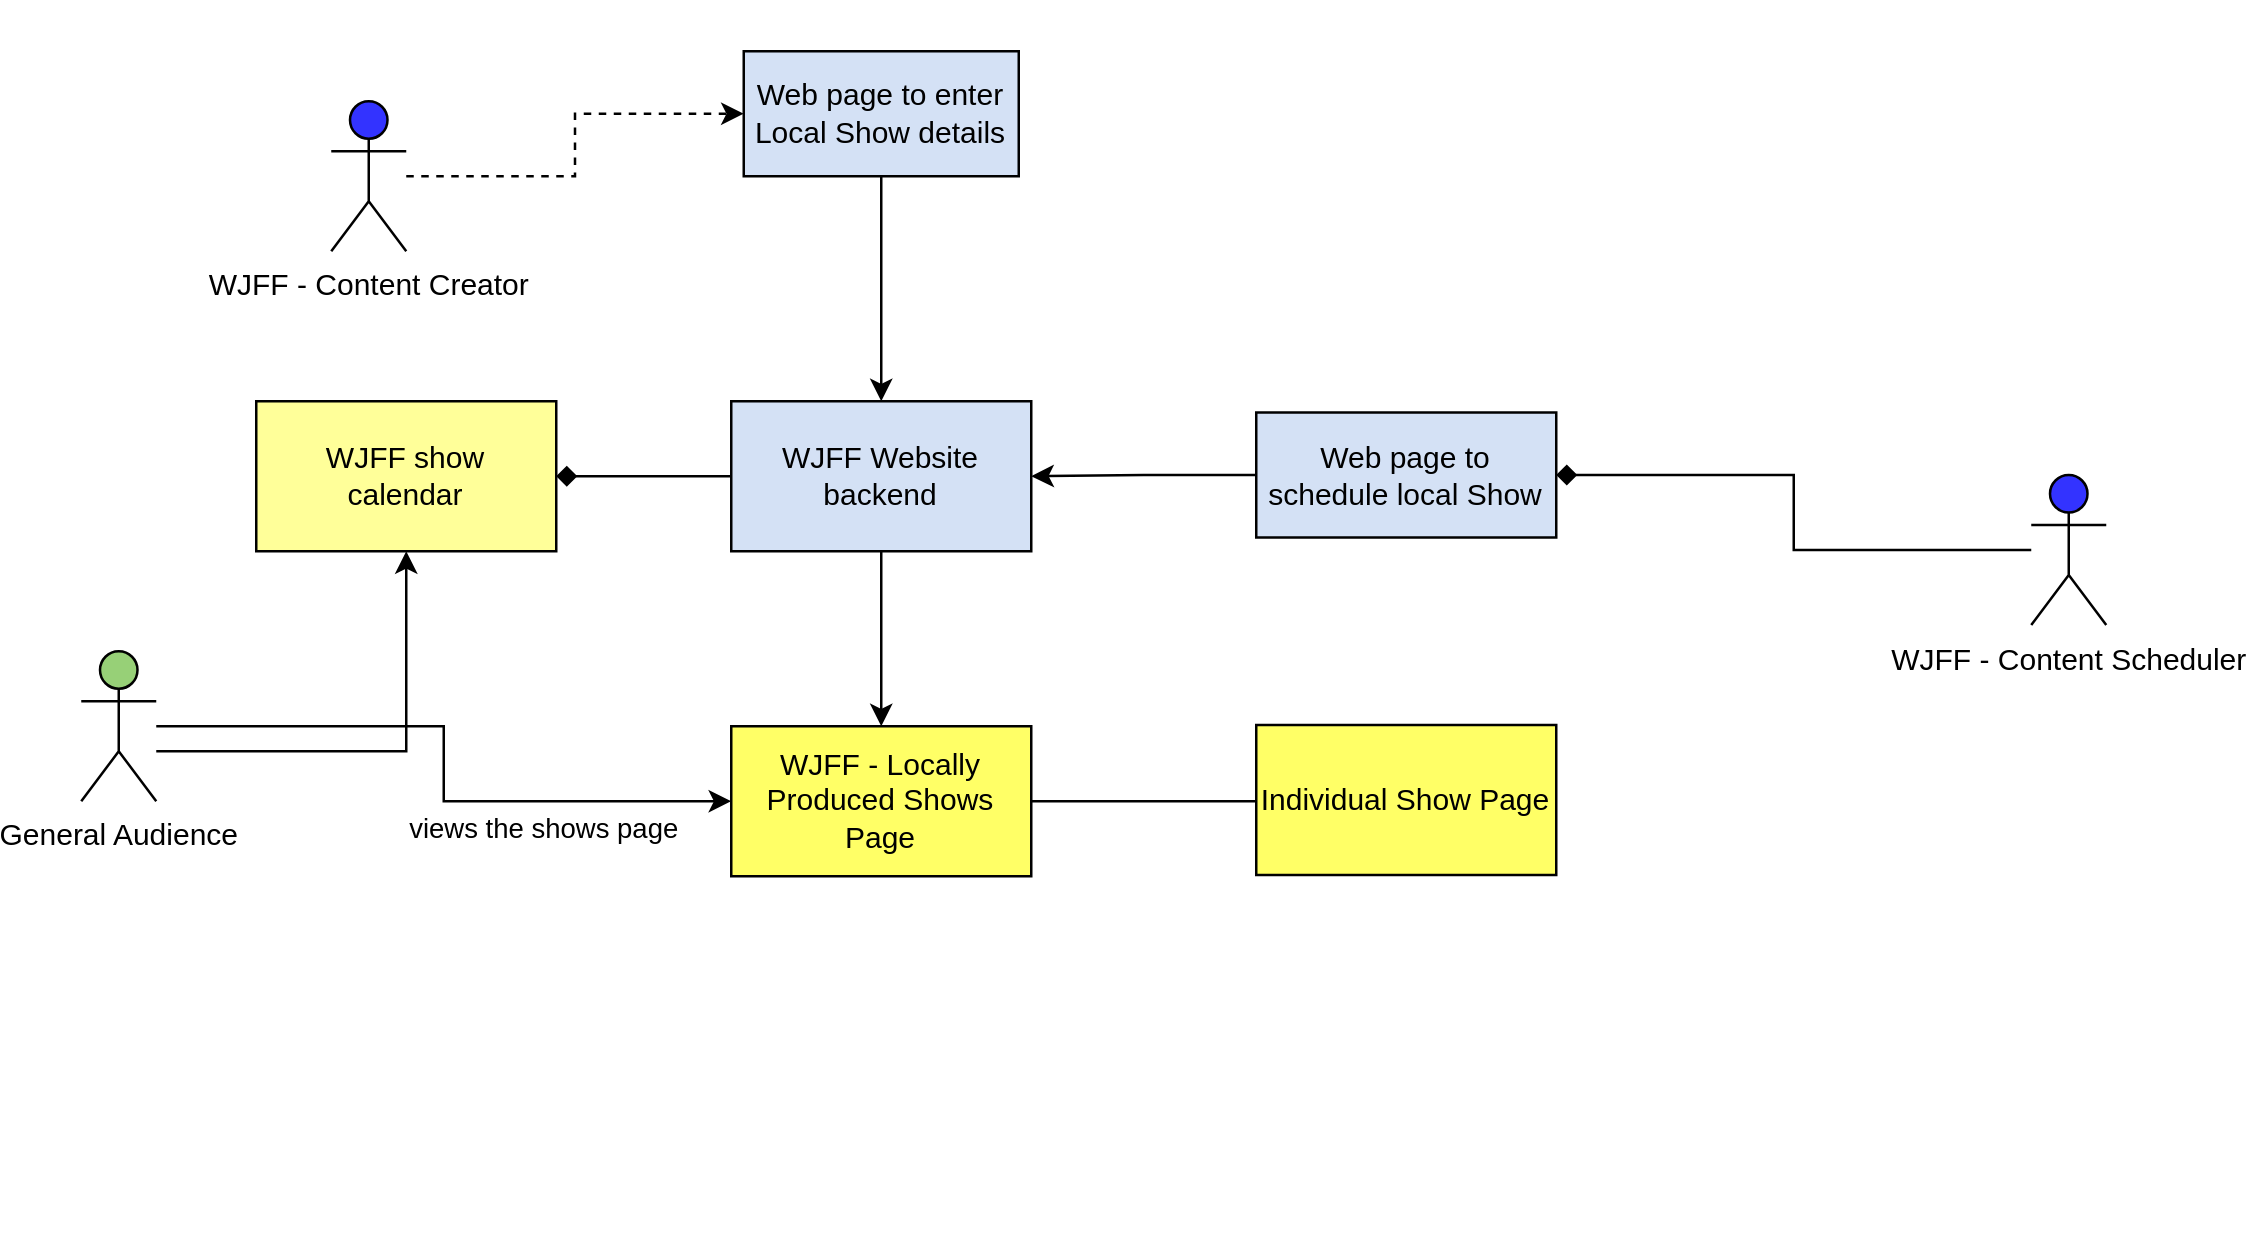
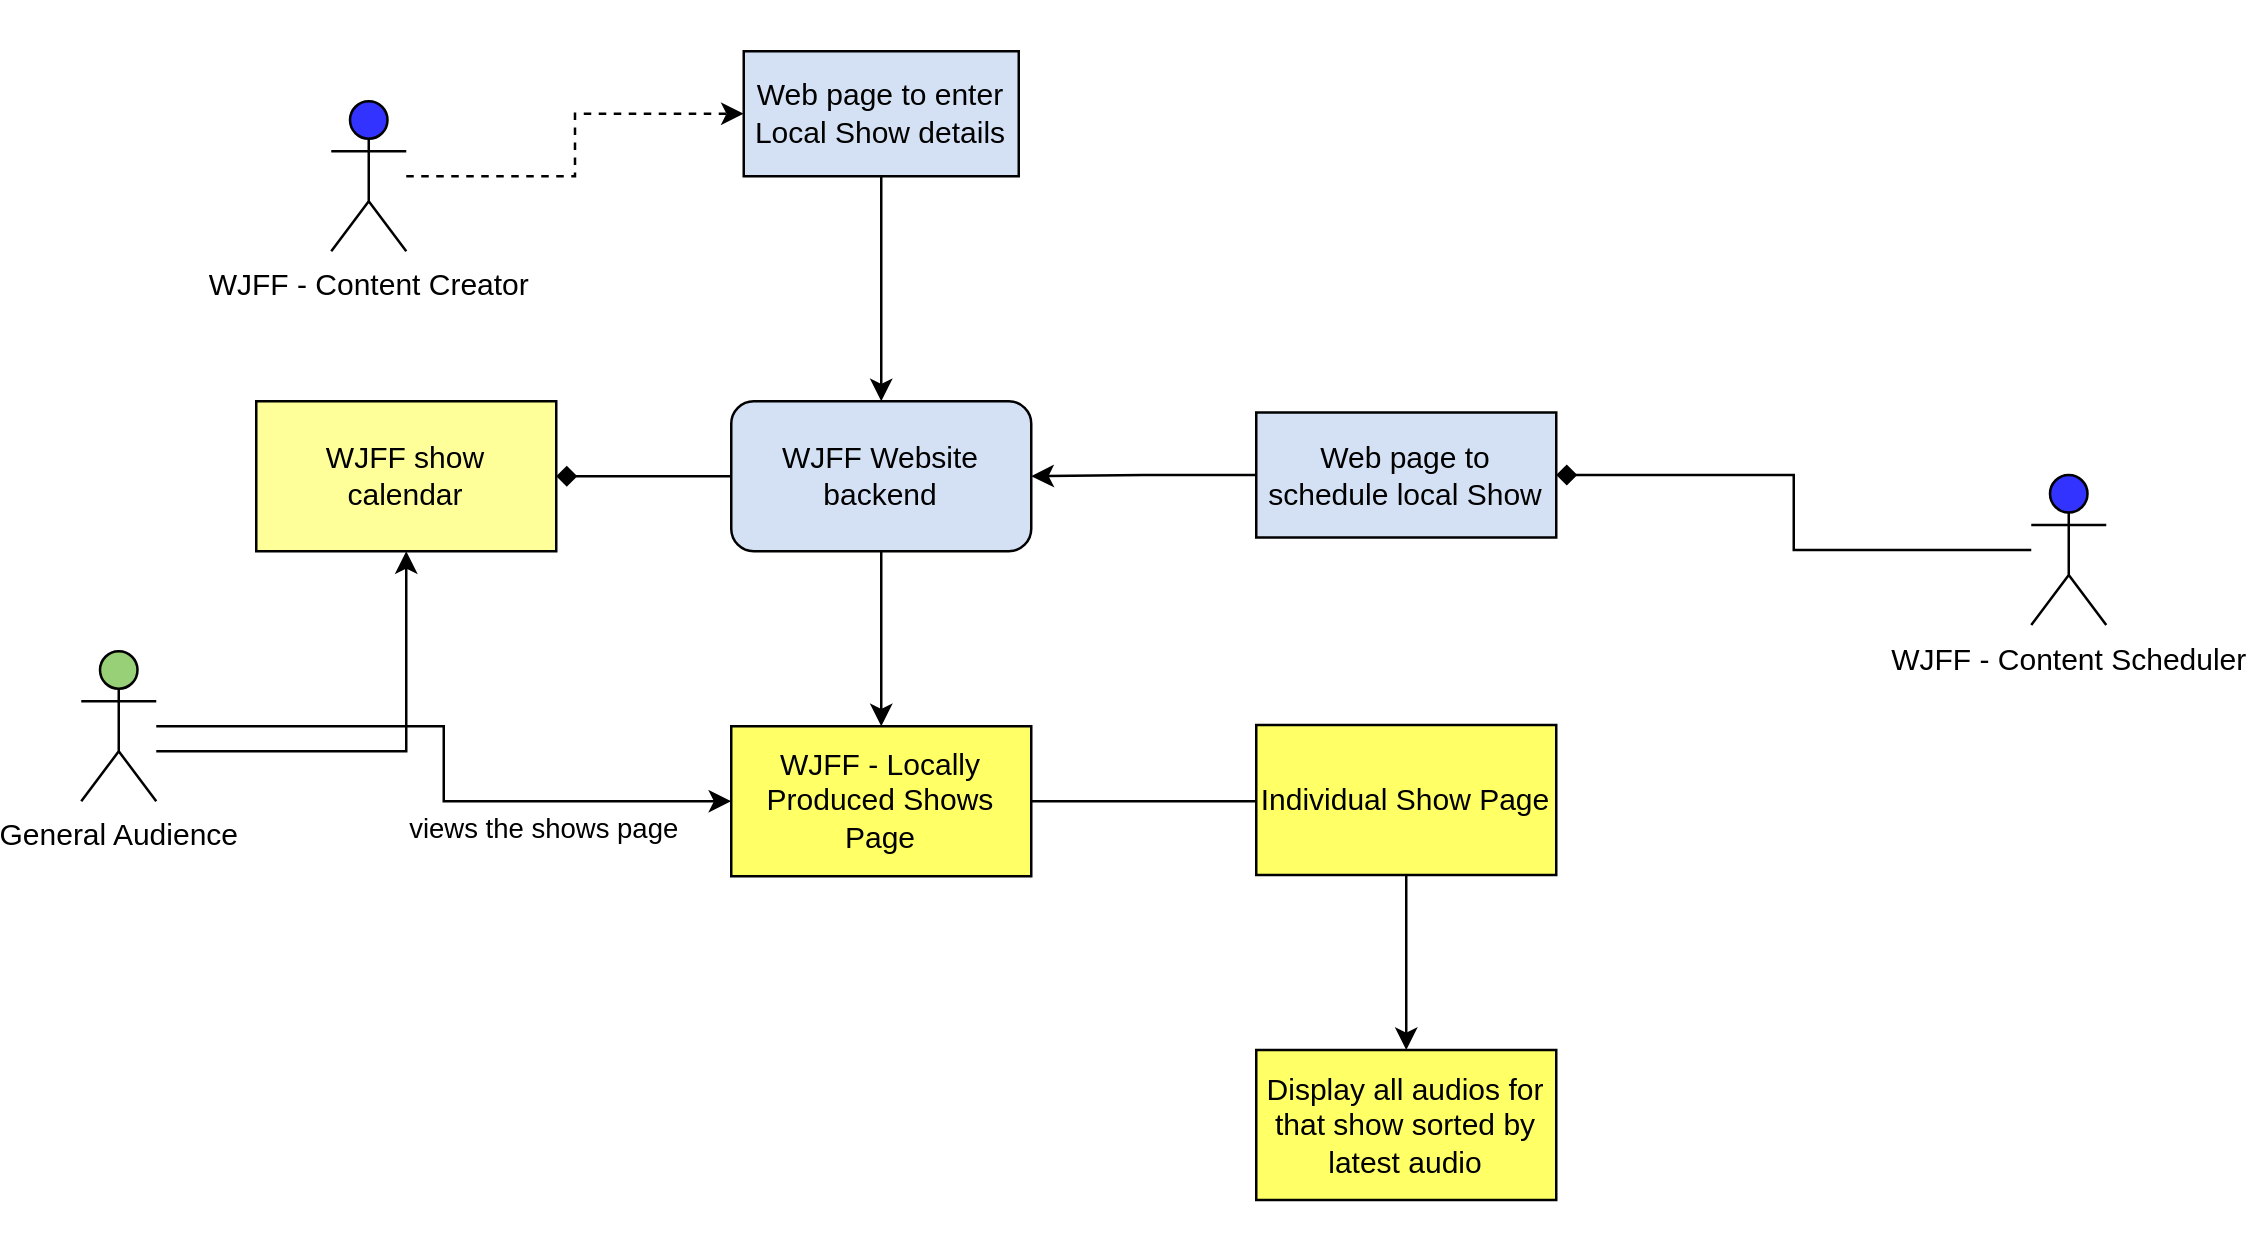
node "WJFF Website backend": shape rectangle -> rounded rectangle
edge "Individual Show Page" -> "Display all audios for that show sorted by latest audio": added
node "Display all audios for that show sorted by latest audio": added
